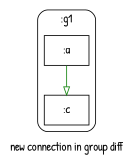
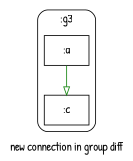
cluster ":g1": label ":g1" -> ":g3"
